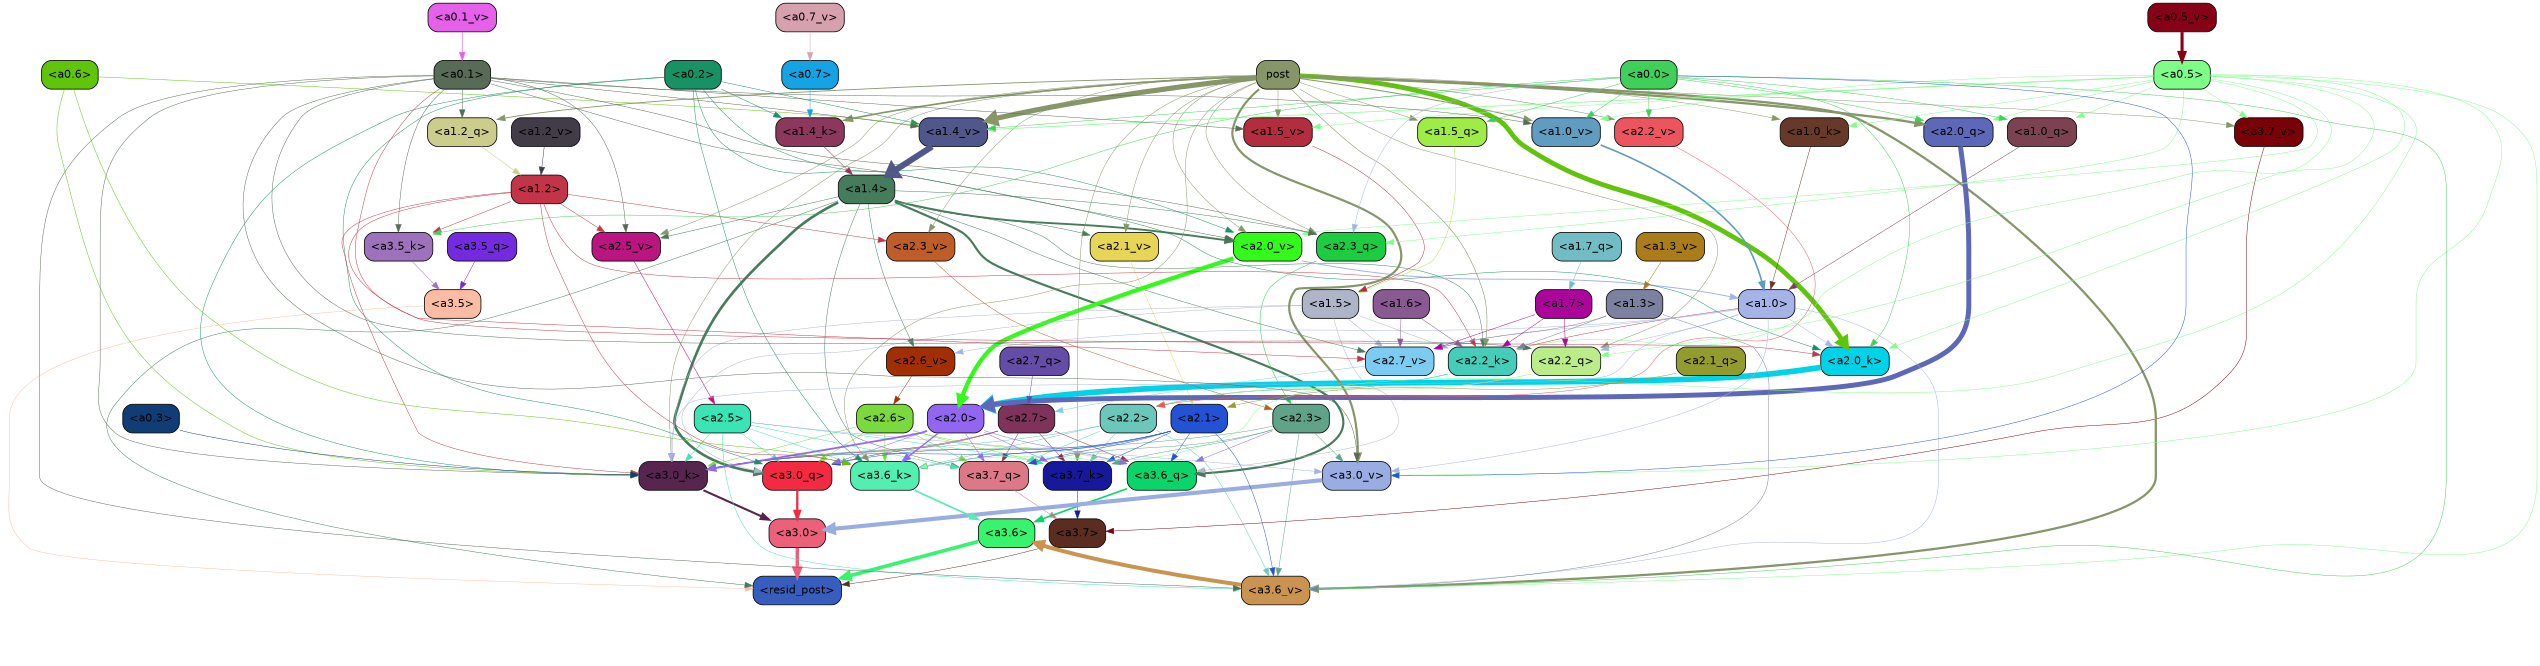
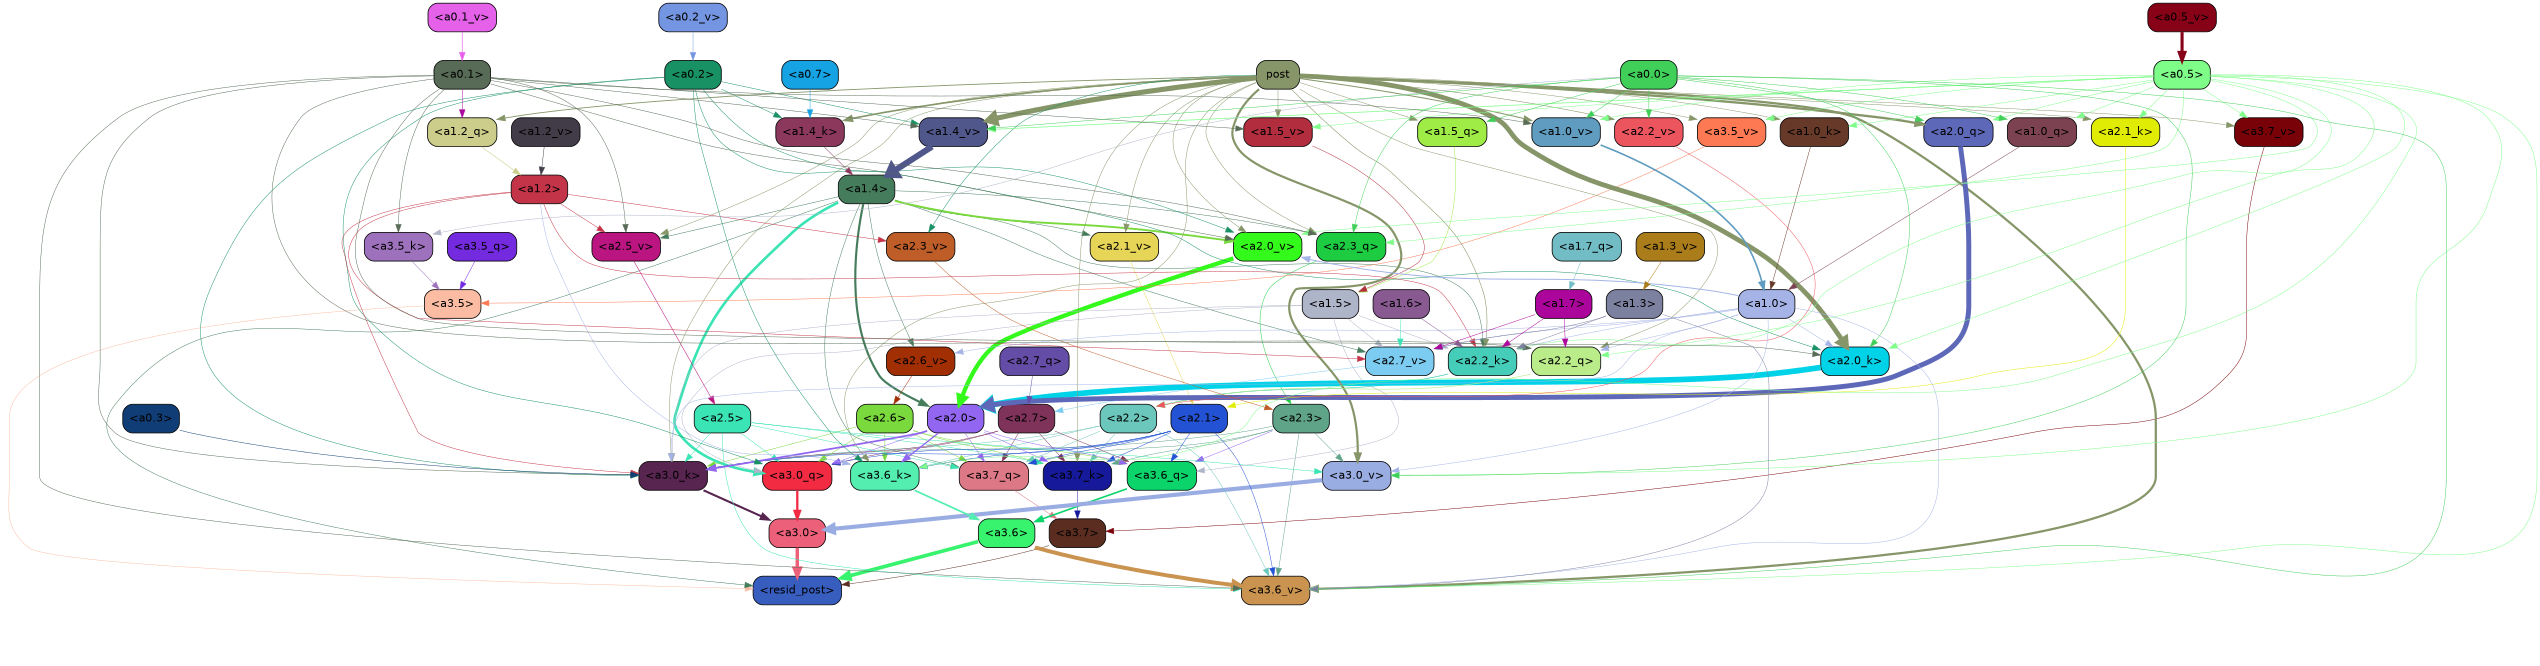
node "<a0.2_v>": added
node "<a0.7_v>": removed
node "<a0.6>": removed
edge "<a0.0>" -> "<a2.3_q>": color #a5b3e7 -> #40cf58
edge "<a0.1>" -> "<a1.2_q>": color #586b56 -> #ac059b
edge "post" -> "<a2.3_v>": color #869669 -> #189165
node "<a3.5_v>": added
node "<a2.1_k>": added
edge "<a0.0>" -> "<a3.5_k>": color #40cf58 -> #afb5c8
edge "post" -> "<a2.0_k>": color #60c40b -> #869669
edge "<a1.2>" -> "<a3.5_k>": removed
edge "<a1.4>" -> "<a2.0_v>": color #457c5c -> #79d93d
edge "<a2.0_v>" -> "<a1.0>": reversed
edge "<a1.4>" -> "<a3.0_q>": color #457c5c -> #3ae4b4
edge "<a1.4>" -> "<a3.6_q>": now "<a1.4>" -> "<a2.0>"
edge "<a1.6>" -> "<a2.7_v>": color #895991 -> #3ae4b4
edge "<a1.0>" -> "<a2.2_k>": color #c43448 -> #a5b3e7
edge "<a0.1>" -> "<a2.0_k>": color #c43448 -> #586b56
node "<a2.1_q>": removed
edge "<a0.0>" -> "<a3.0_v>": color #2352d5 -> #40cf58
edge "<a0.1>" -> "<a3.0_v>": removed
edge "<a1.2>" -> "<a3.6_k>": color #c43448 -> #a5b3e7
edge "<a2.5>" -> "<a3.6_k>": removed
edge "<a2.5>" -> "<a3.0_v>": color #a5b3e7 -> #3ae4b4
edge "<a3.6_v>" -> "<a3.6>": reversed
